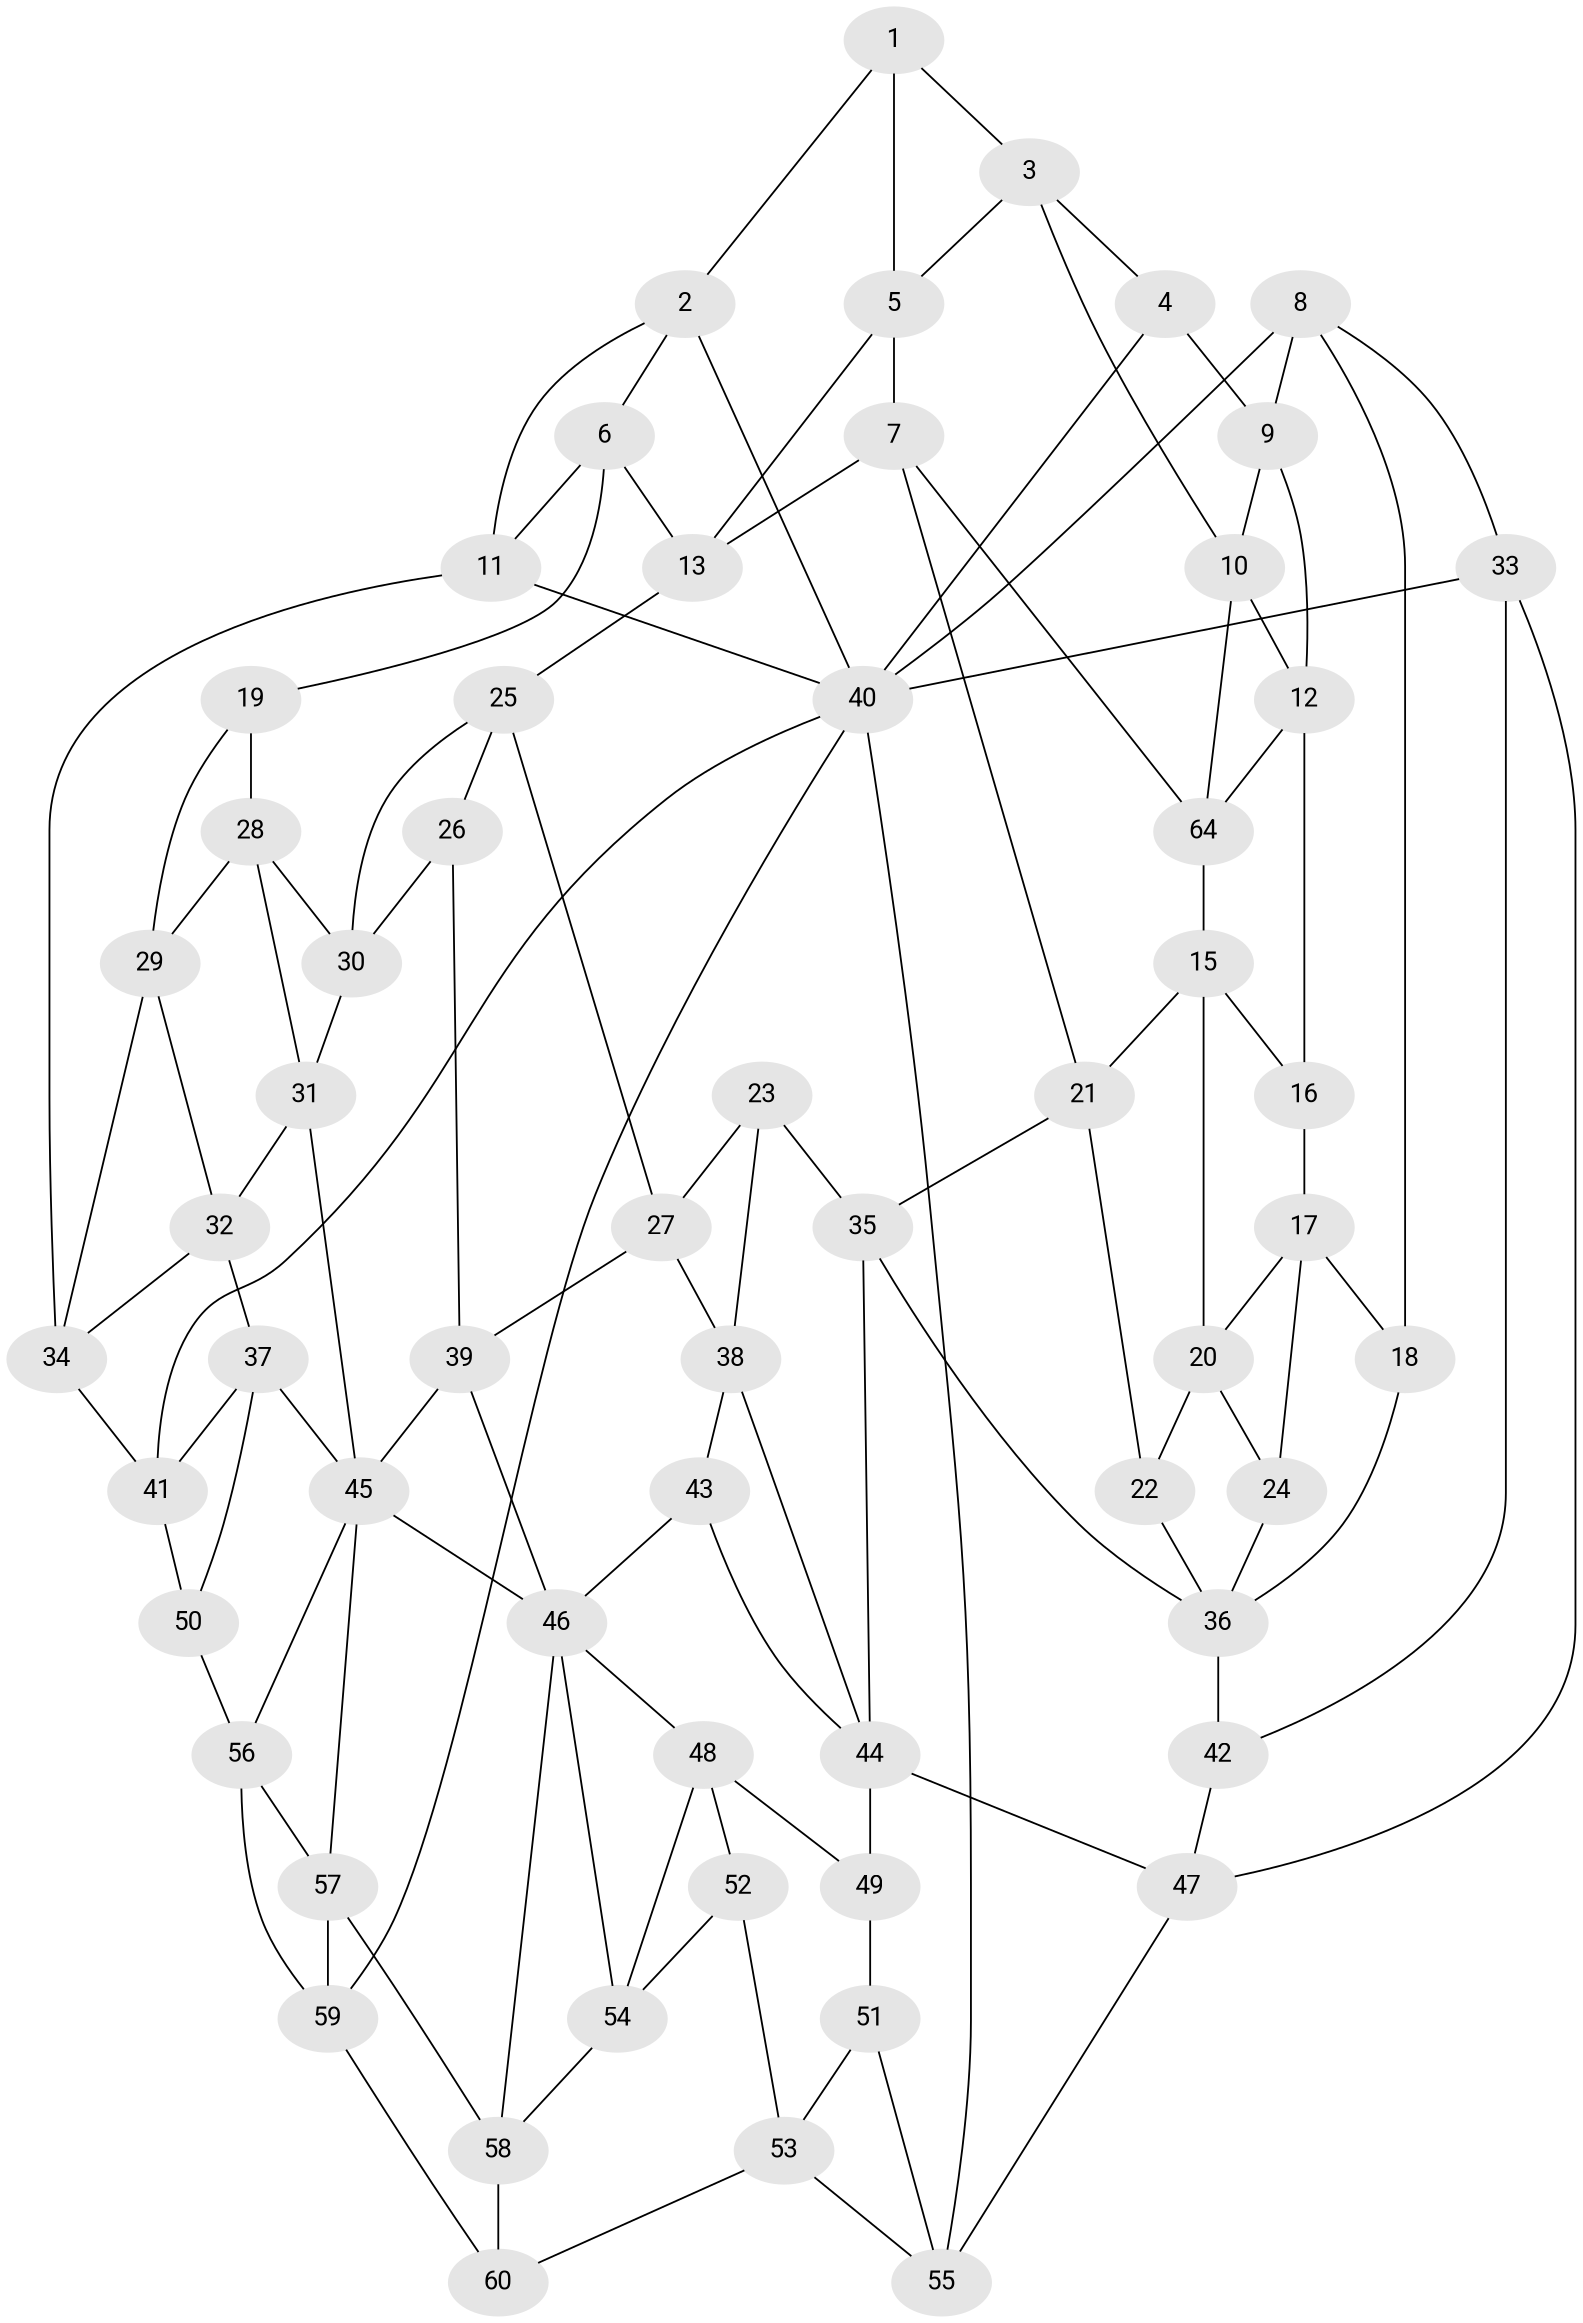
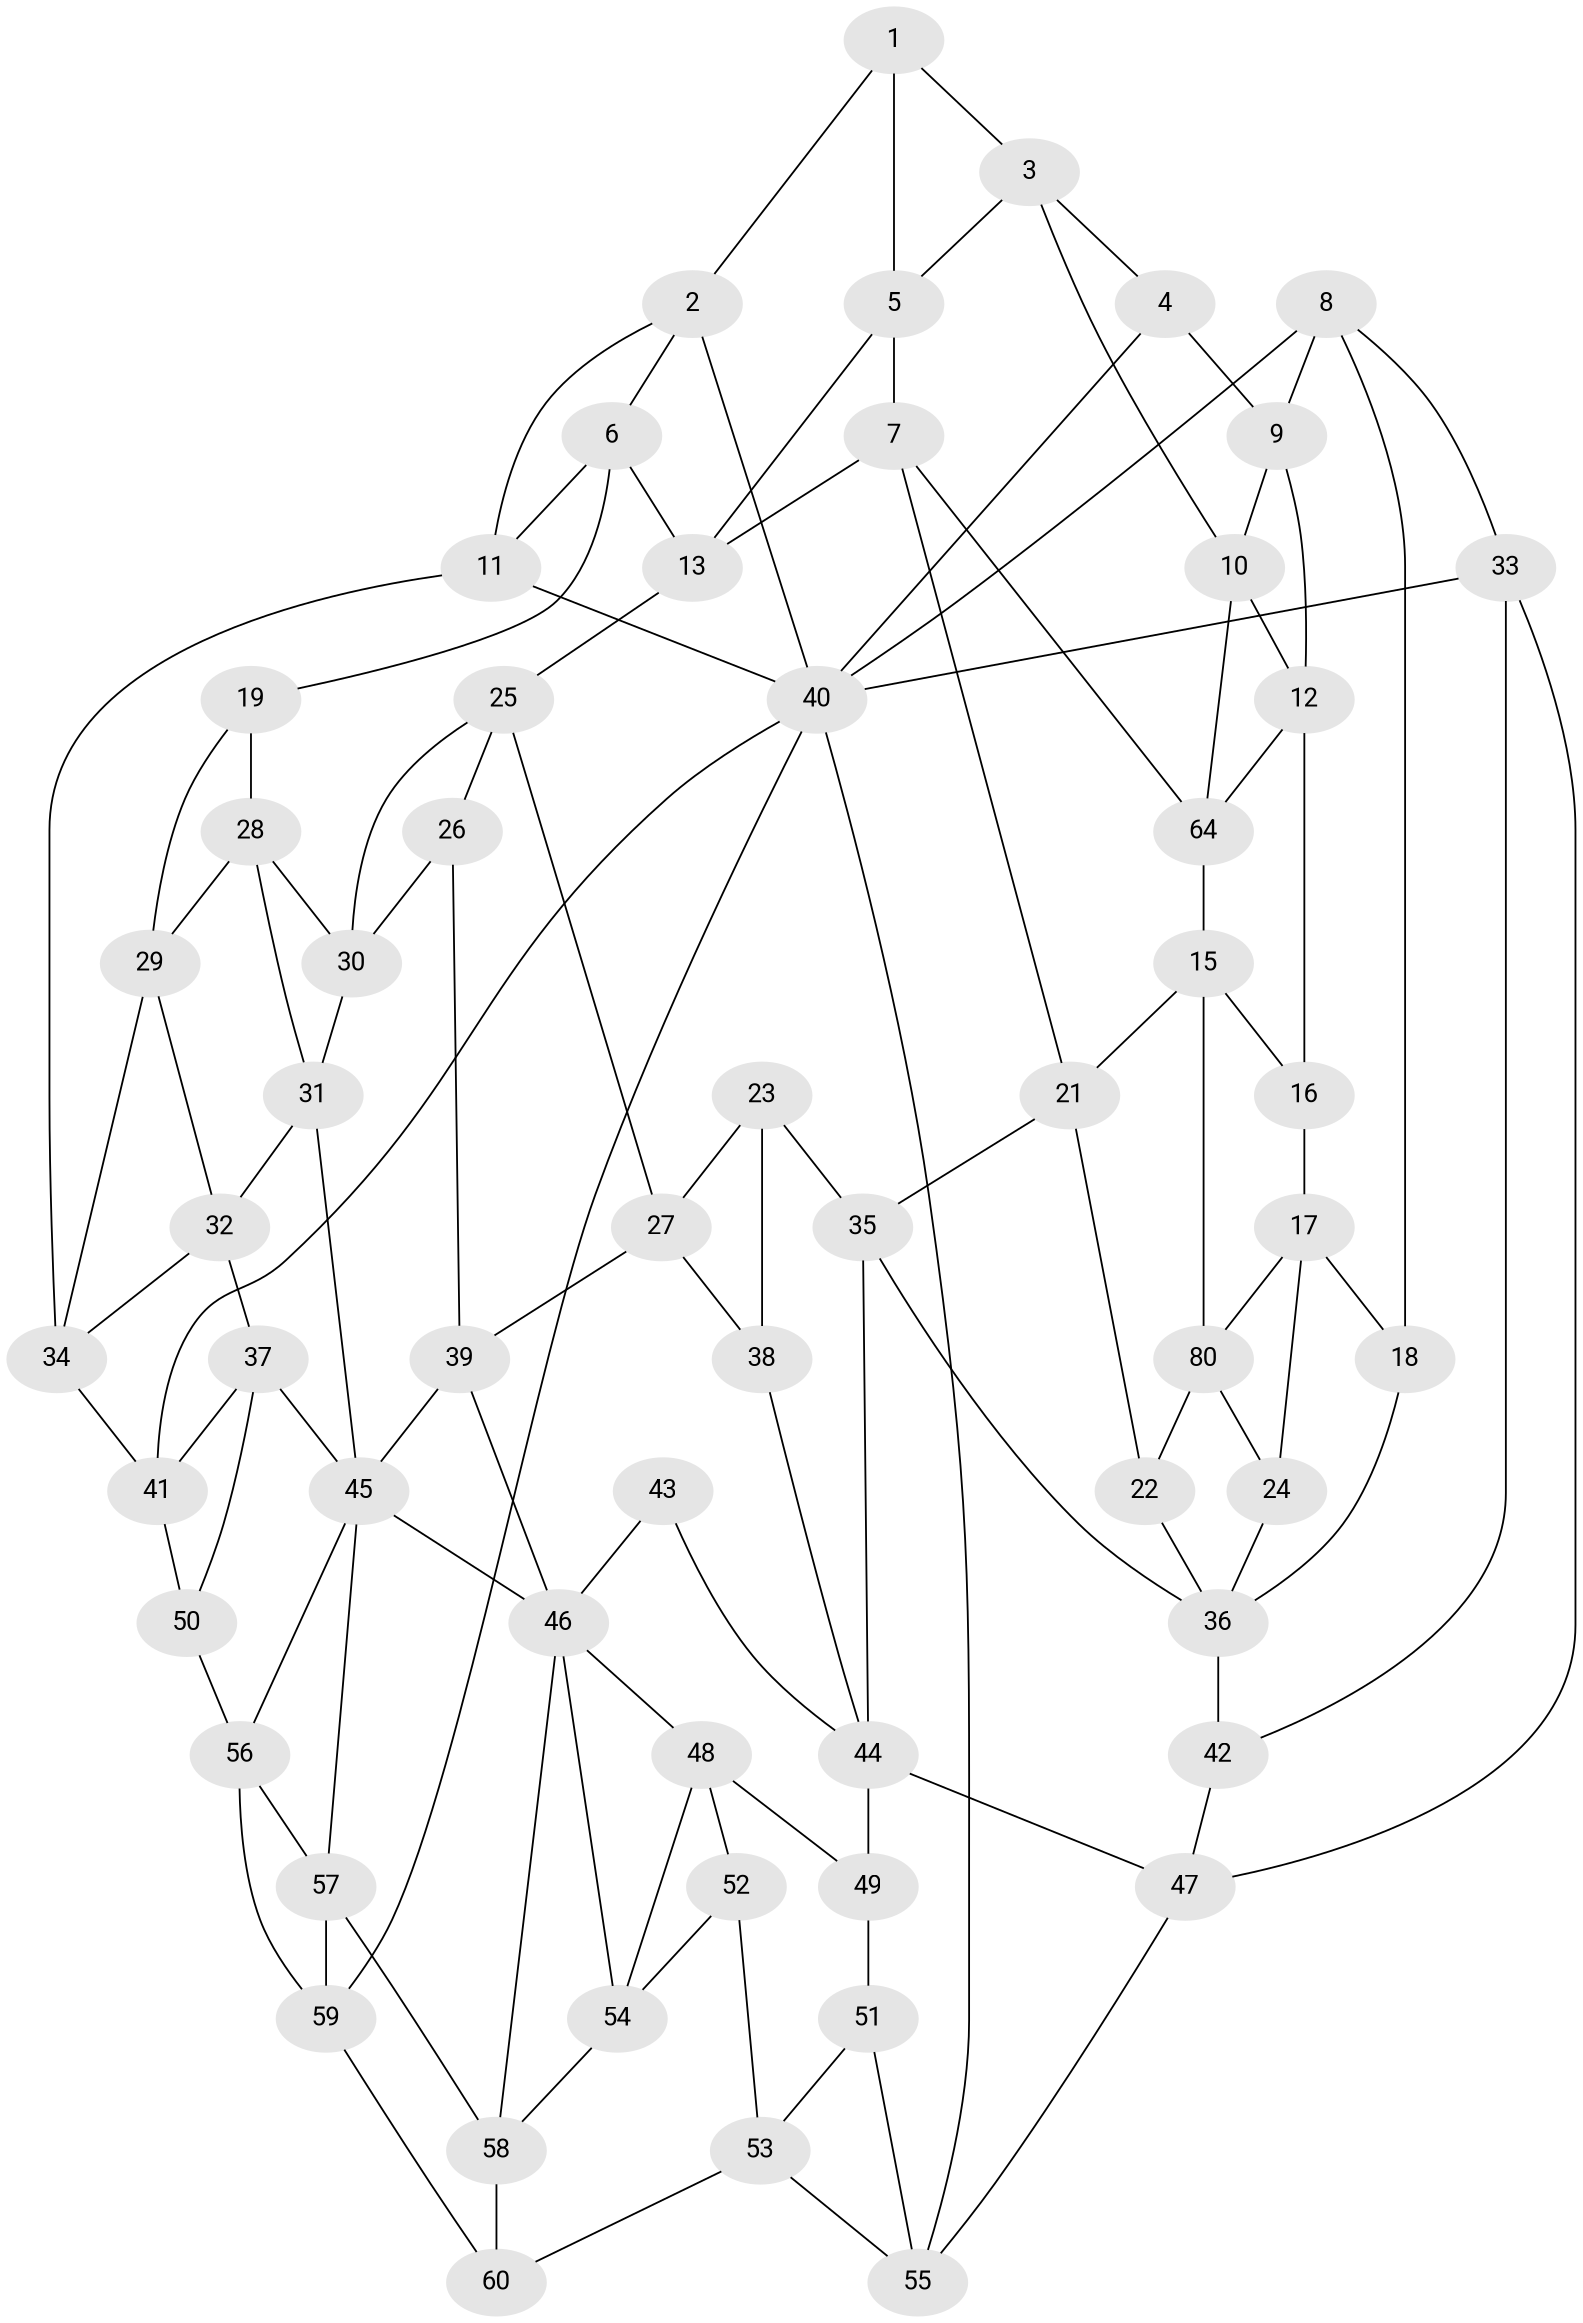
node "20": label "20" -> "80"
edge "38" -- "43": removed
